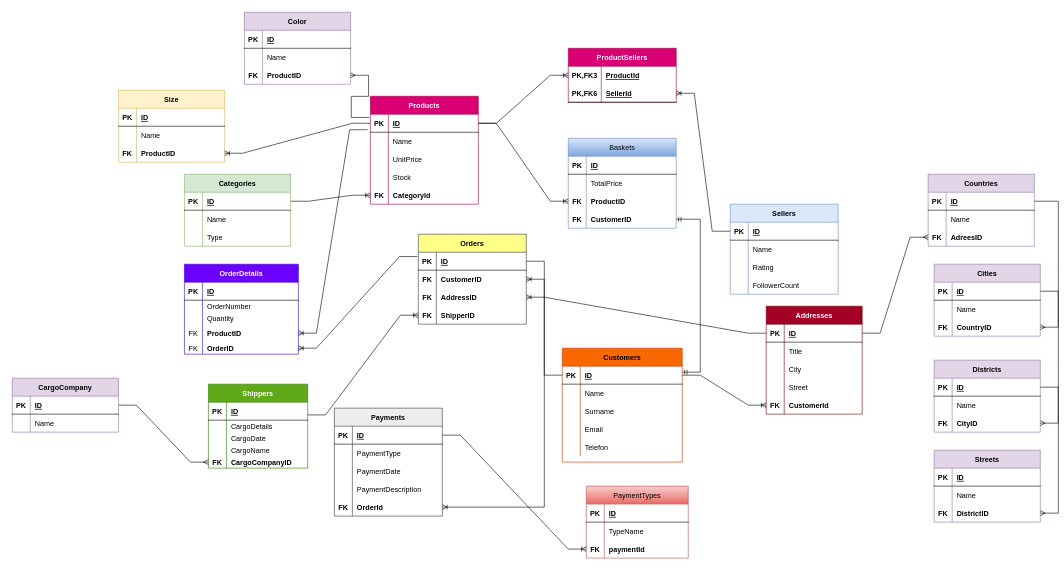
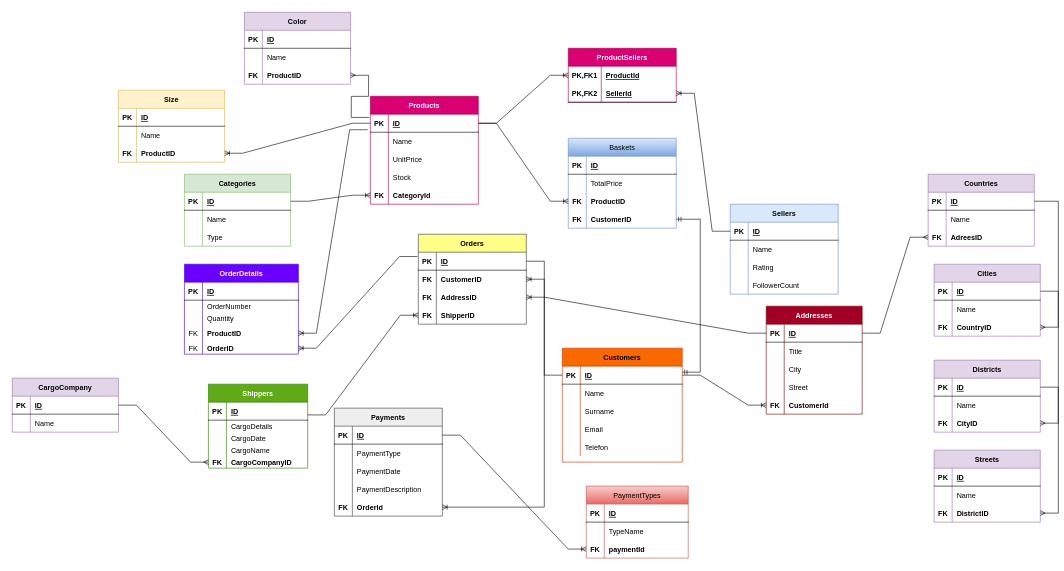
node "PK,FK3": label "PK,FK3" -> "PK,FK1"
node "PK,FK6": label "PK,FK6" -> "PK,FK2"
